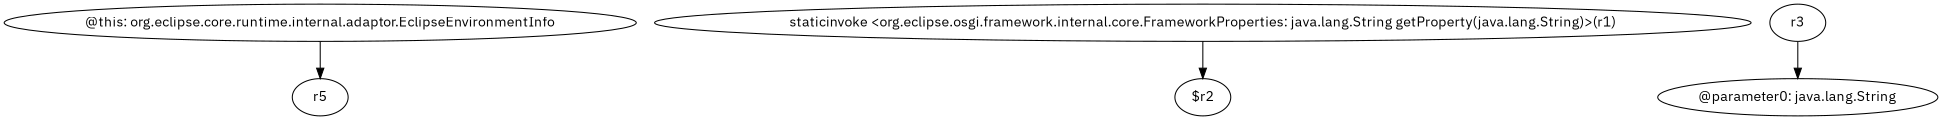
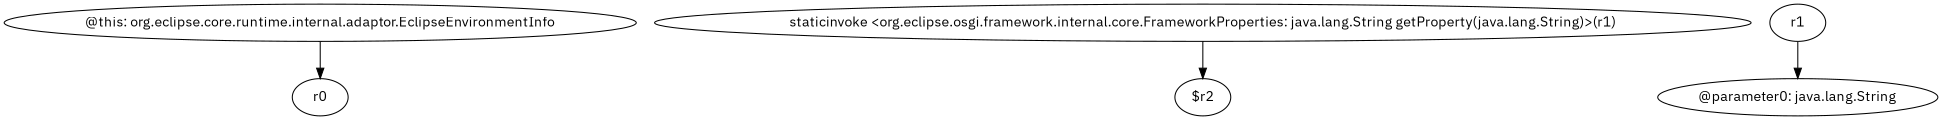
node "r3": label "r3" -> "r1"
node "r5": label "r5" -> "r0"
